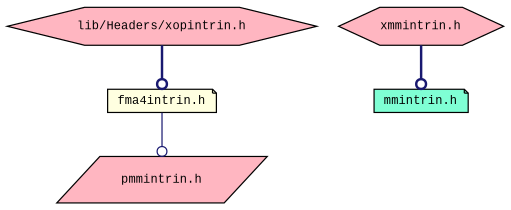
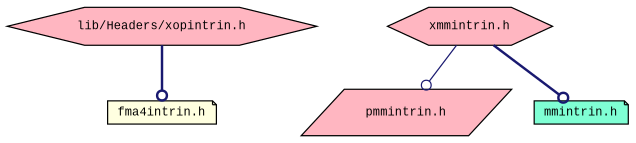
edge "fma4intrin.h" -> "pmmintrin.h": now "xmmintrin.h" -> "pmmintrin.h"
